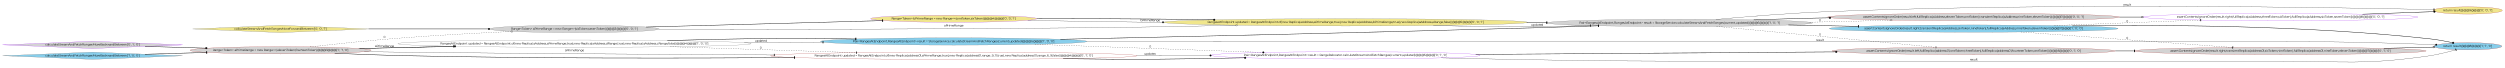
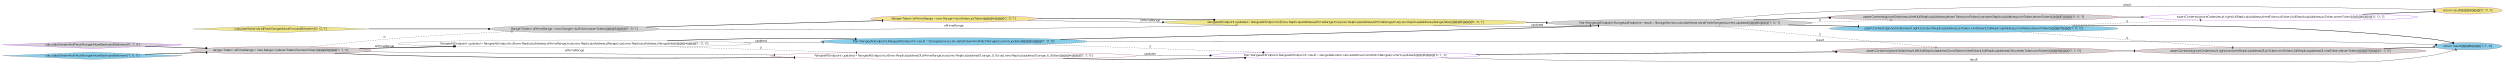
node "return result@@@9@@@['0', '0', '1']": color brown -> purple
